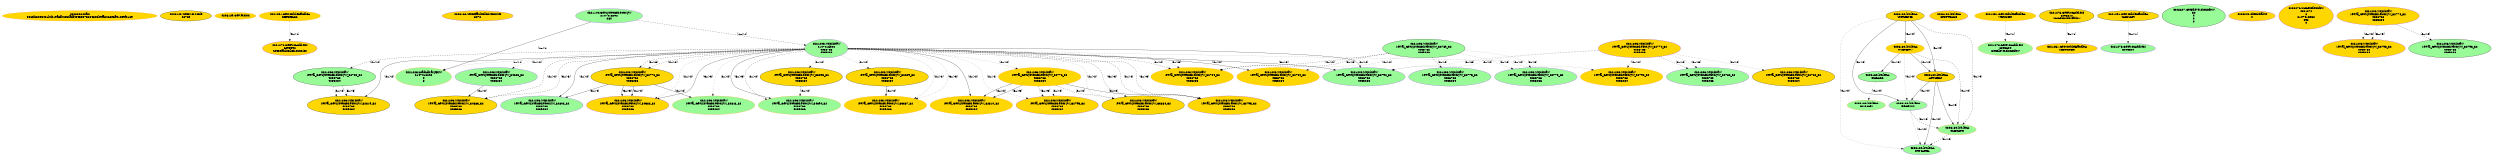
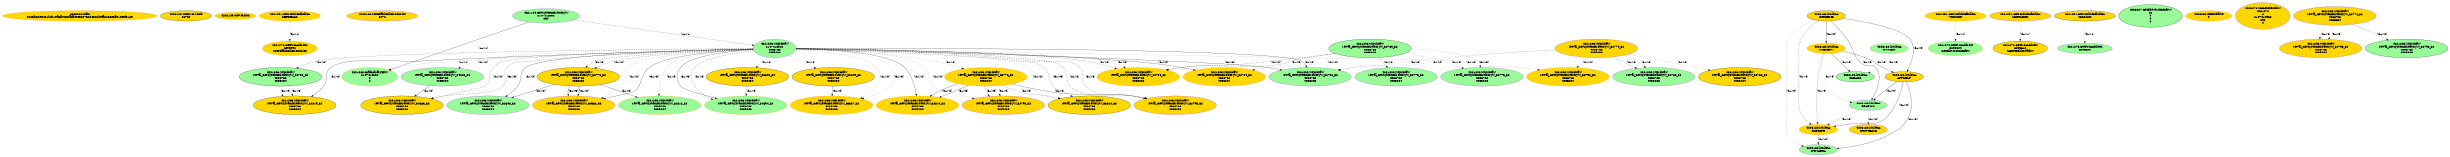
node "4208248.OleInitialize 0": color purple -> darkorange
edge "4221278.GetProcAddress 6295612 SHGetFolderPathW" -> "4221251.GetModuleHandleA SHFOLDER": reversed
node "4221278.GetProcAddress 6295592 SetDefaultDllDirectories": color purple -> darkorange
edge "4208180.lstrlenA OLEACC" -> "4208180.lstrlenA DWMAPI": reversed
edge "4208180.lstrlenA PROPSYS" -> "4208180.lstrlenA NTMARTA": now "4208180.lstrlenA PROPSYS" -> "4208180.lstrlenA CRYPTBASE"
node "4208180.lstrlenA CLBCATQ": fillcolor palegreen -> gold
